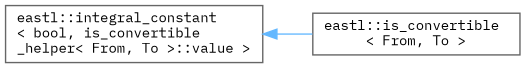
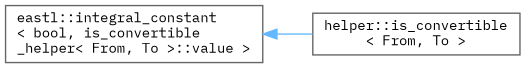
node "eastl::is_convertible < From, To >": label "eastl::is_convertible < From, To >" -> "helper::is_convertible < From, To >"
